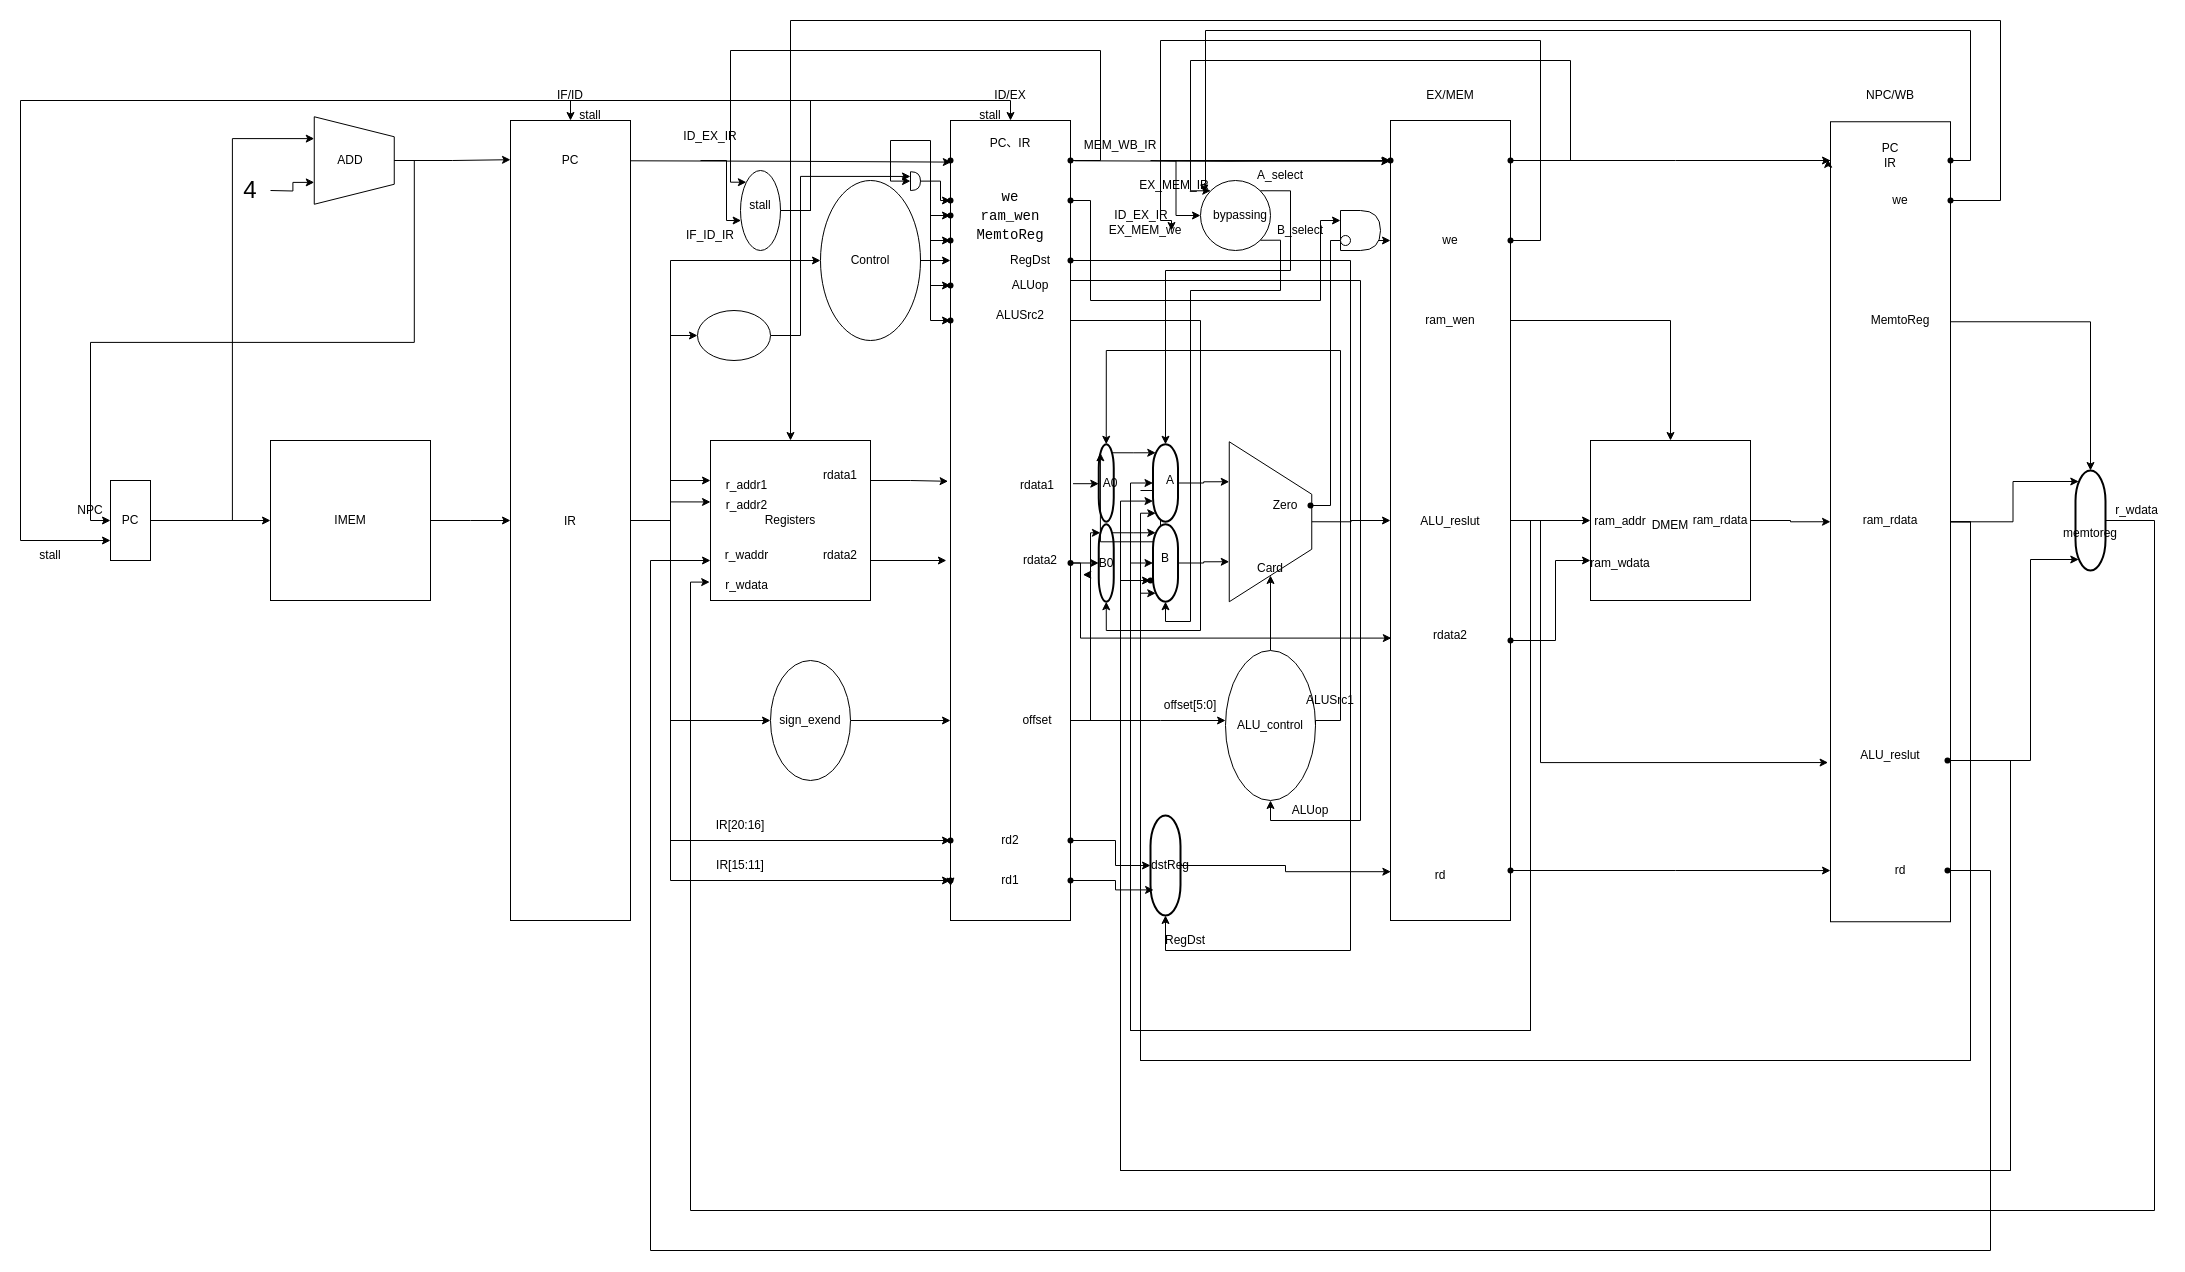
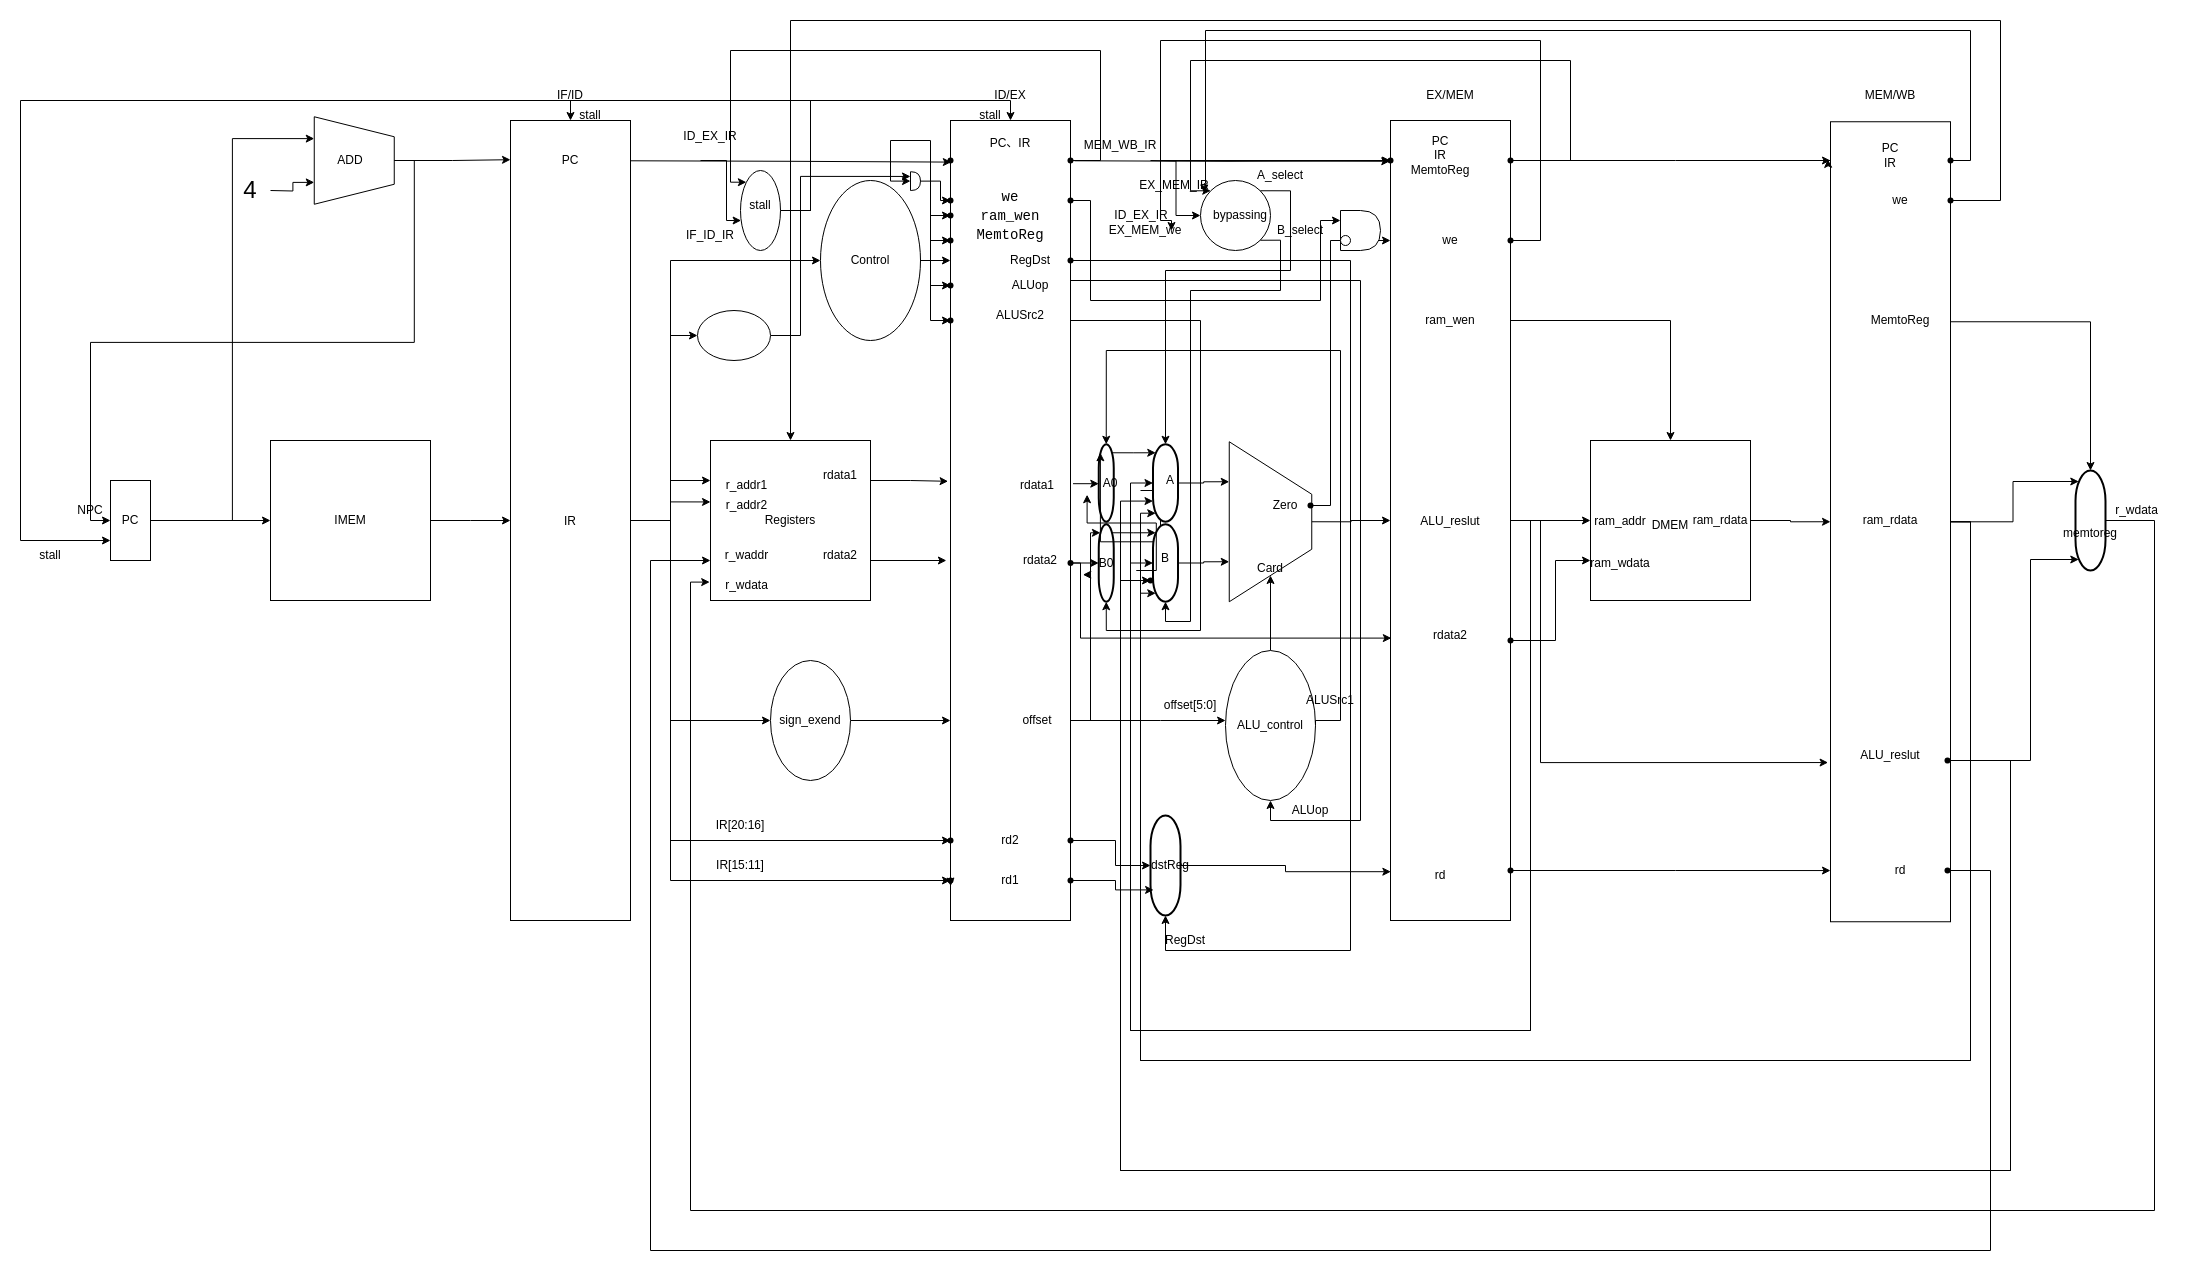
node "NPC/WB": label "NPC/WB" -> "MEM/WB"
node "PC IR MemtoReg": added
edge "B0" -> "A0": added
